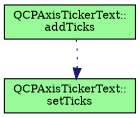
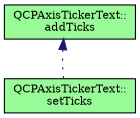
edge "QCPAxisTickerText:: addTicks" -> "QCPAxisTickerText:: setTicks": reversed
